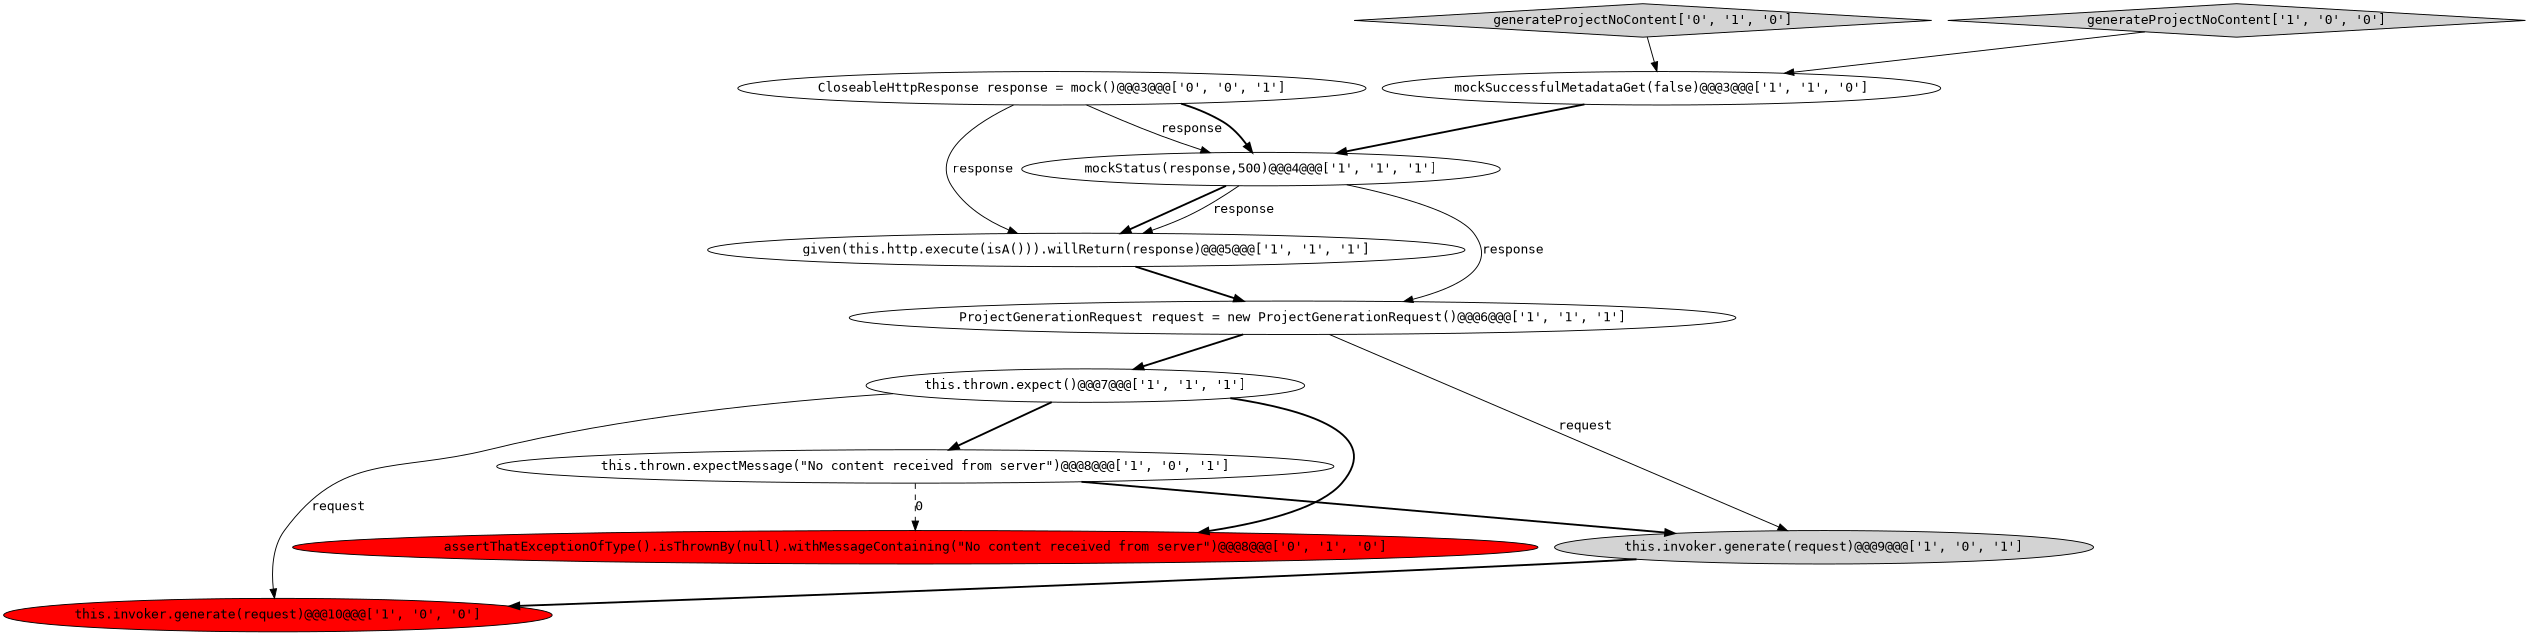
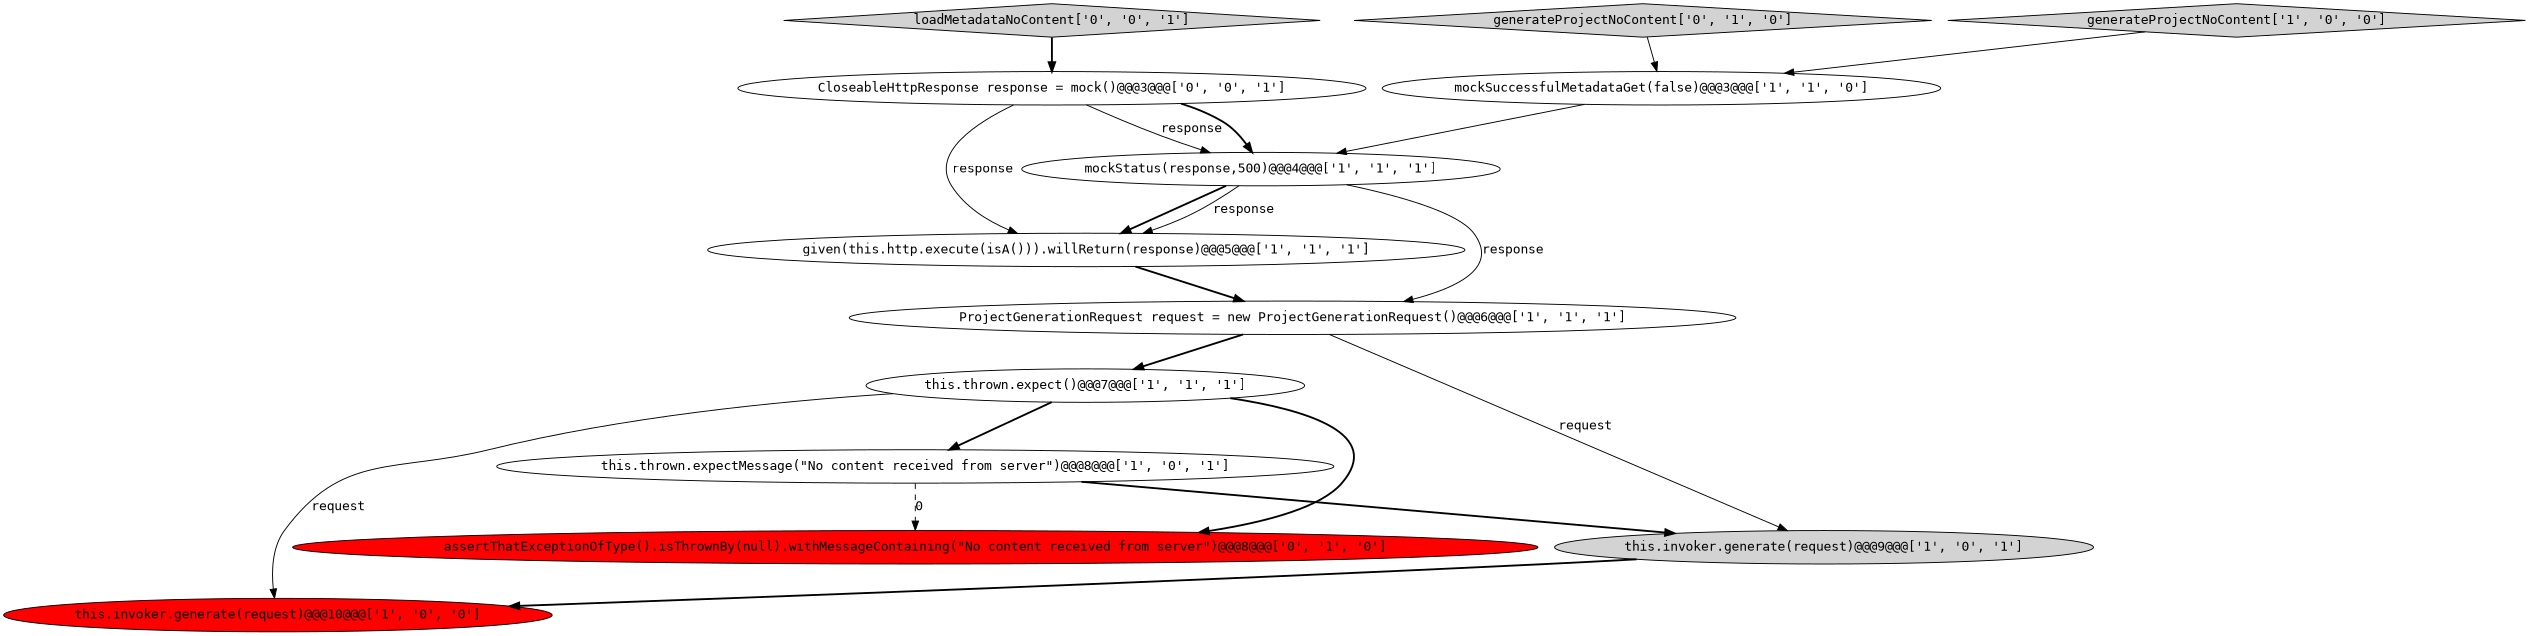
node "loadMetadataNoContent['0', '0', '1']": added
edge "mockSuccessfulMetadataGet(false)@@@3@@@['1', '1', '0']" -> "mockStatus(response,500)@@@4@@@['1', '1', '1']": style bold -> solid
